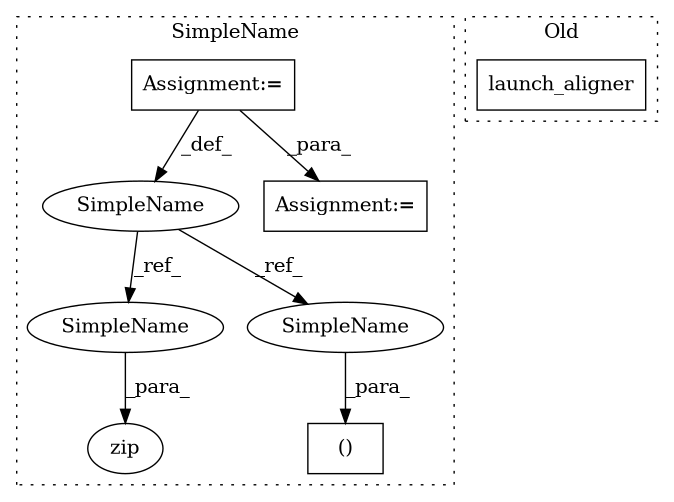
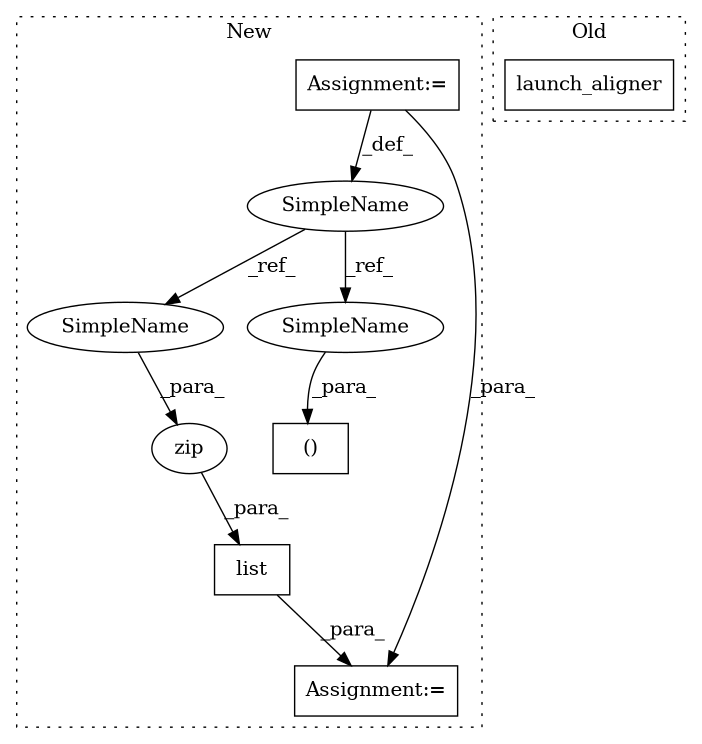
cluster "SimpleName": label "SimpleName" -> "New"
node "list": added
